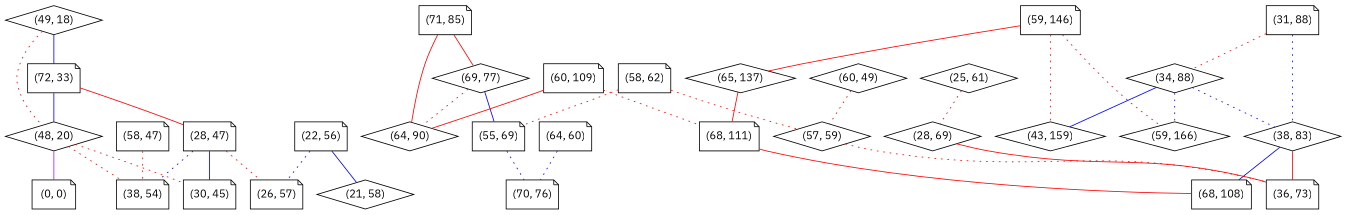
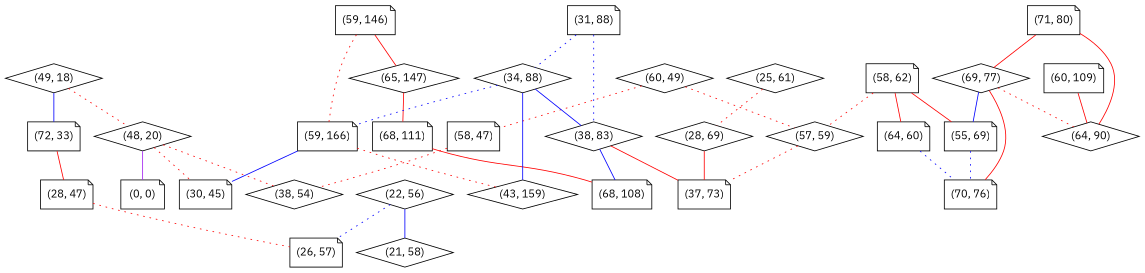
node "(71, 85)": label "(71, 85)" -> "(71, 80)"
edge "(31, 88)" -- "(34, 88)": color red -> blue
node "(65, 137)": label "(65, 137)" -> "(65, 147)"
edge "(59, 146)" -- "(43, 159)": now "(59, 166)" -- "(43, 159)"
edge "(72, 33)" -- "(48, 20)": removed
edge "(60, 49)" -- "(58, 47)": added
edge "(58, 62)" -- "(55, 69)": style dotted -> solid
edge "(58, 62)" -- "(64, 60)": added
edge "(34, 88)" -- "(38, 83)": style dotted -> solid
edge "(60, 109)" -- "(68, 111)": removed
node "(22, 56)": shape note -> diamond
edge "(69, 77)" -- "(70, 76)": added
node "(59, 166)": shape diamond -> note
edge "(28, 47)" -- "(38, 54)": removed
edge "(28, 47)" -- "(30, 45)": now "(59, 166)" -- "(30, 45)"
node "(38, 54)": shape note -> diamond
node "(36, 73)": label "(36, 73)" -> "(37, 73)"
